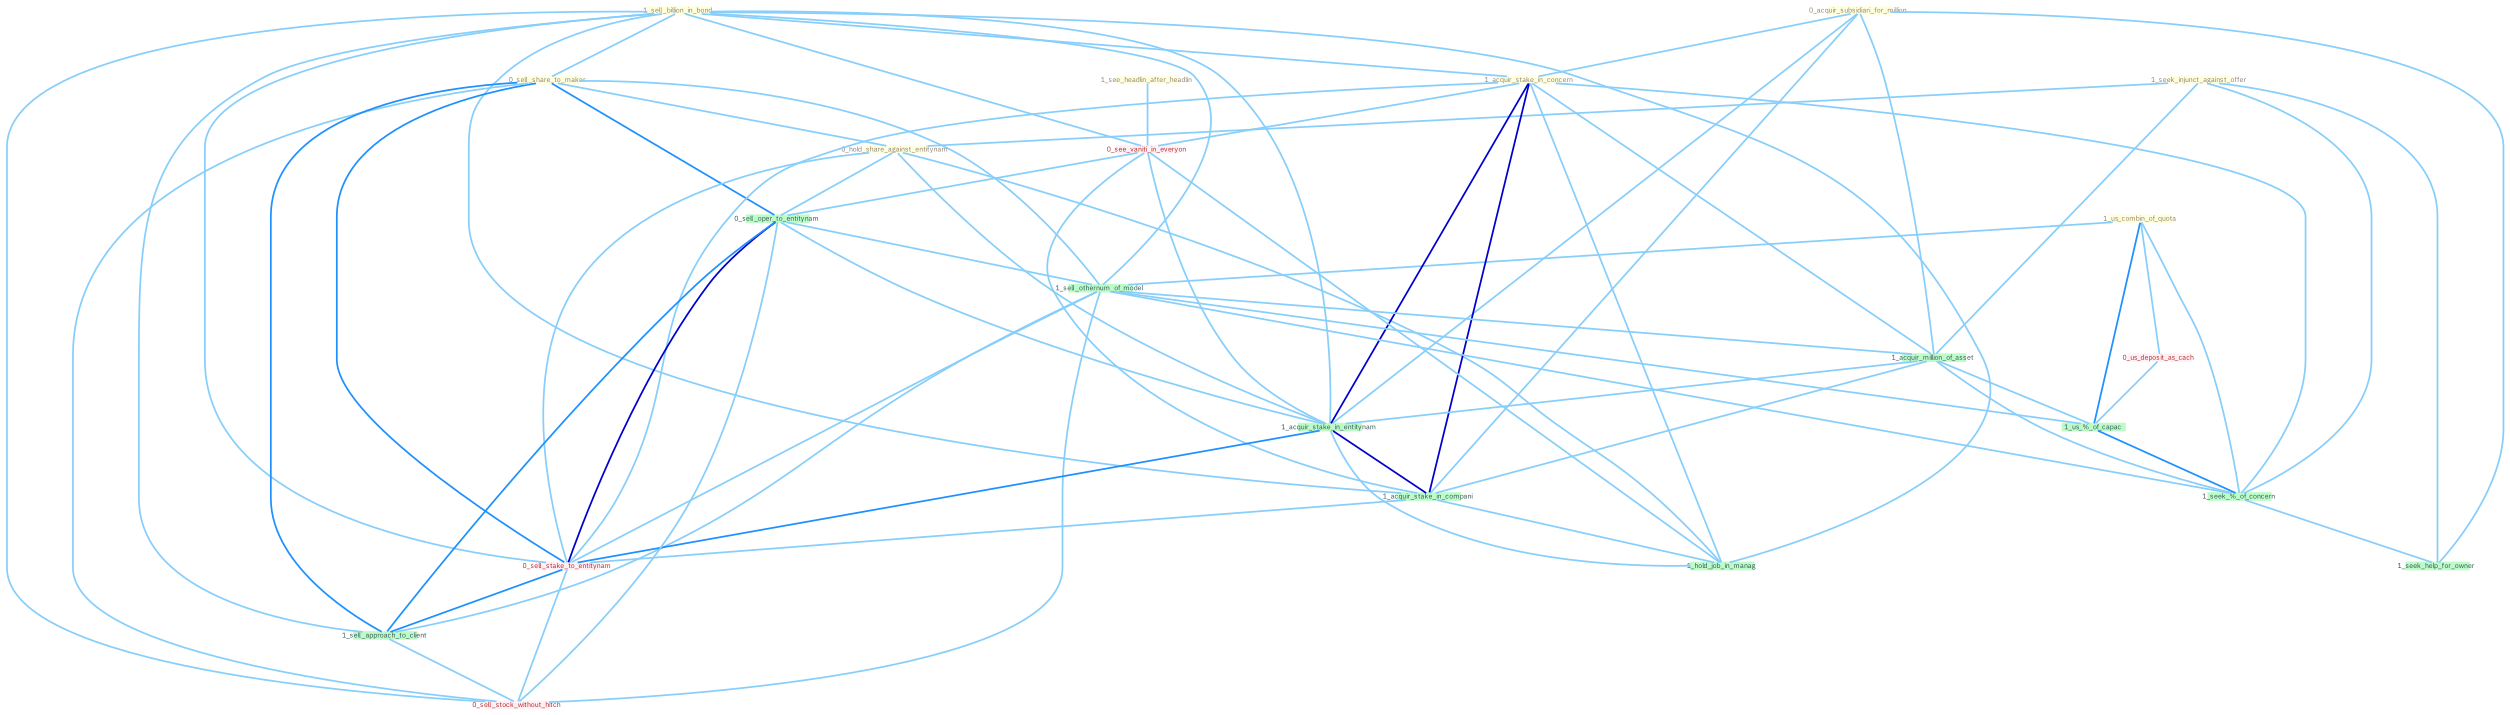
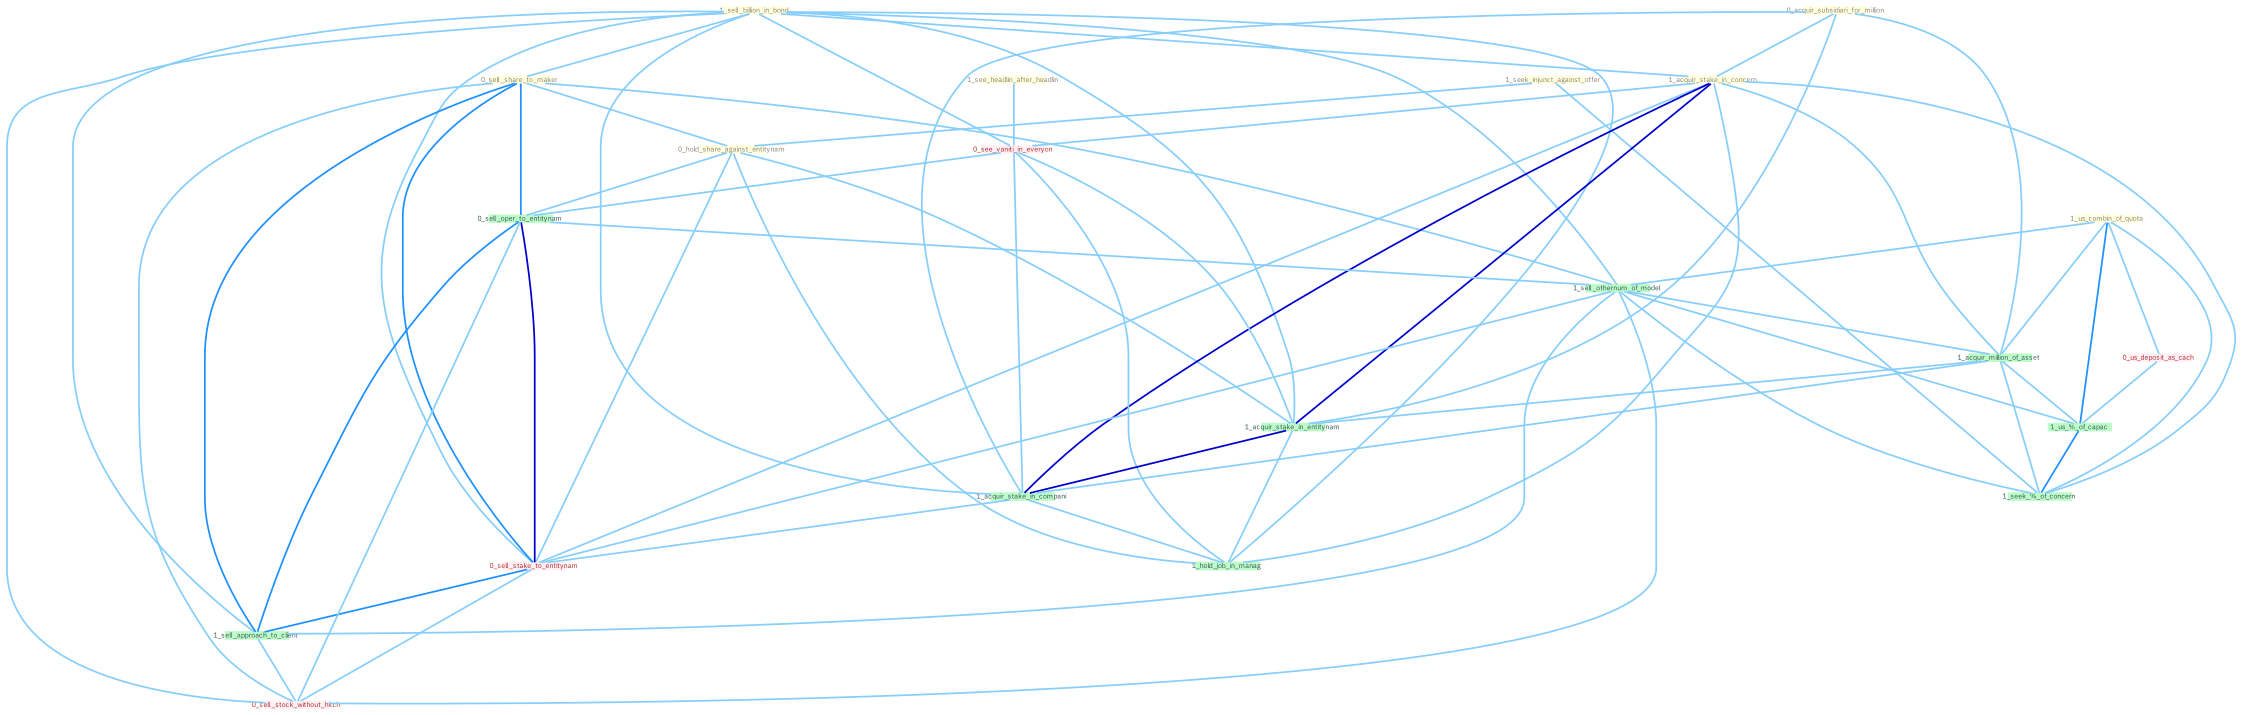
edge "1_seek_injunct_against_offer" -- "1_acquir_million_of_asset": now "1_us_combin_of_quota" -- "1_acquir_million_of_asset"
edge "0_sell_oper_to_entitynam" -- "1_acquir_stake_in_entitynam": removed
edge "1_acquir_stake_in_entitynam" -- "0_sell_stake_to_entitynam": removed
node "1_seek_help_for_owner": removed
